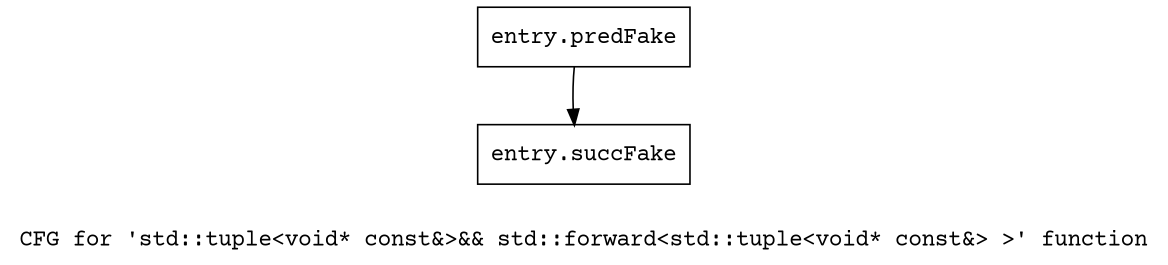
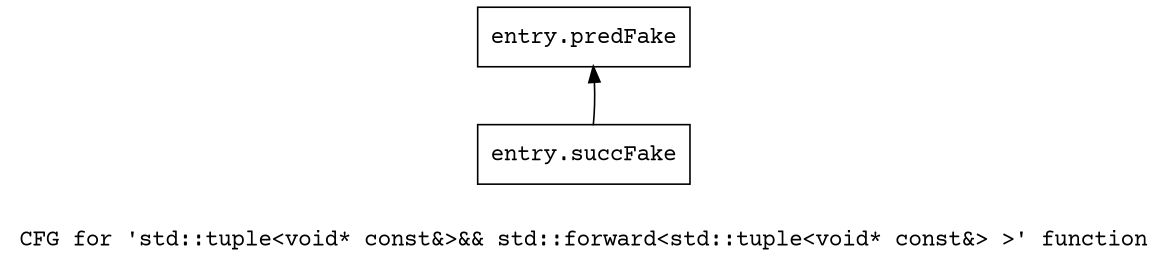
edge "entry.predFake" -> "entry.succFake": reversed
